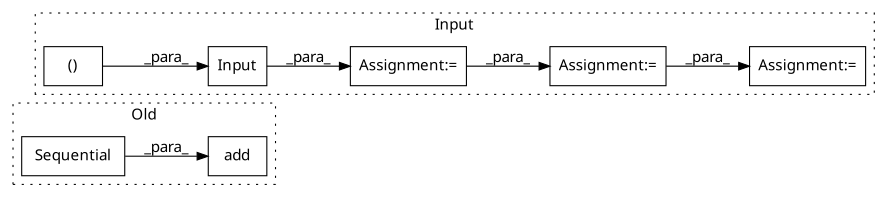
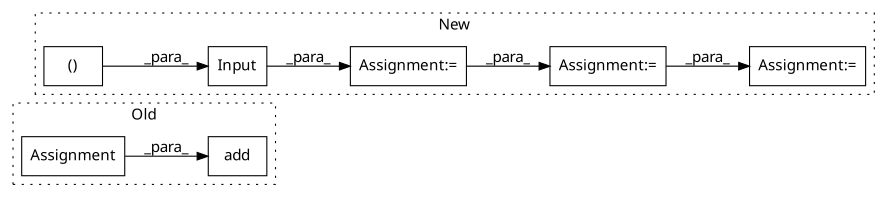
cluster "Input": label "Input" -> "New"
node "Sequential": label "Sequential" -> "Assignment"
